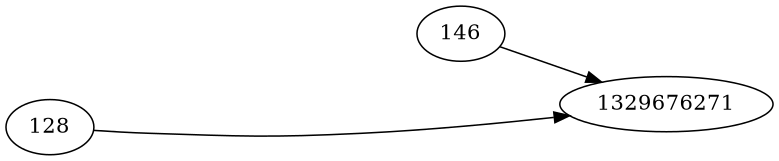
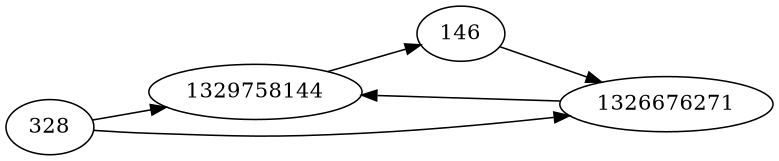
node "1329758144": added
node "1329676271": label "1329676271" -> "1326676271"
node "128": label "128" -> "328"
